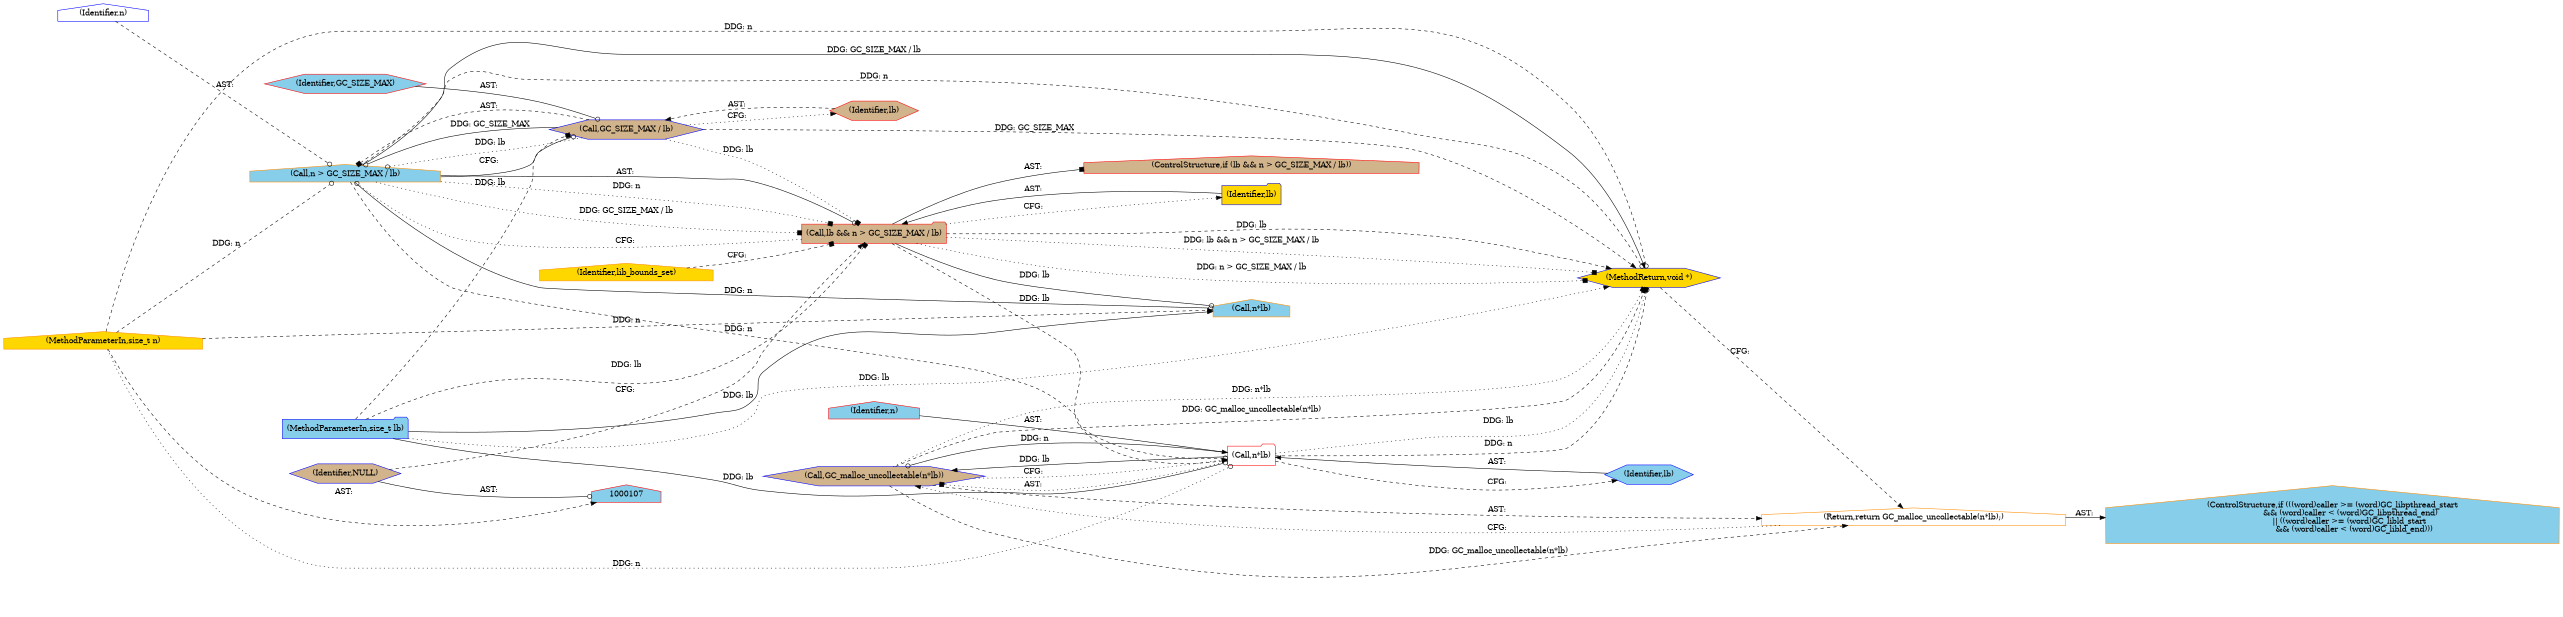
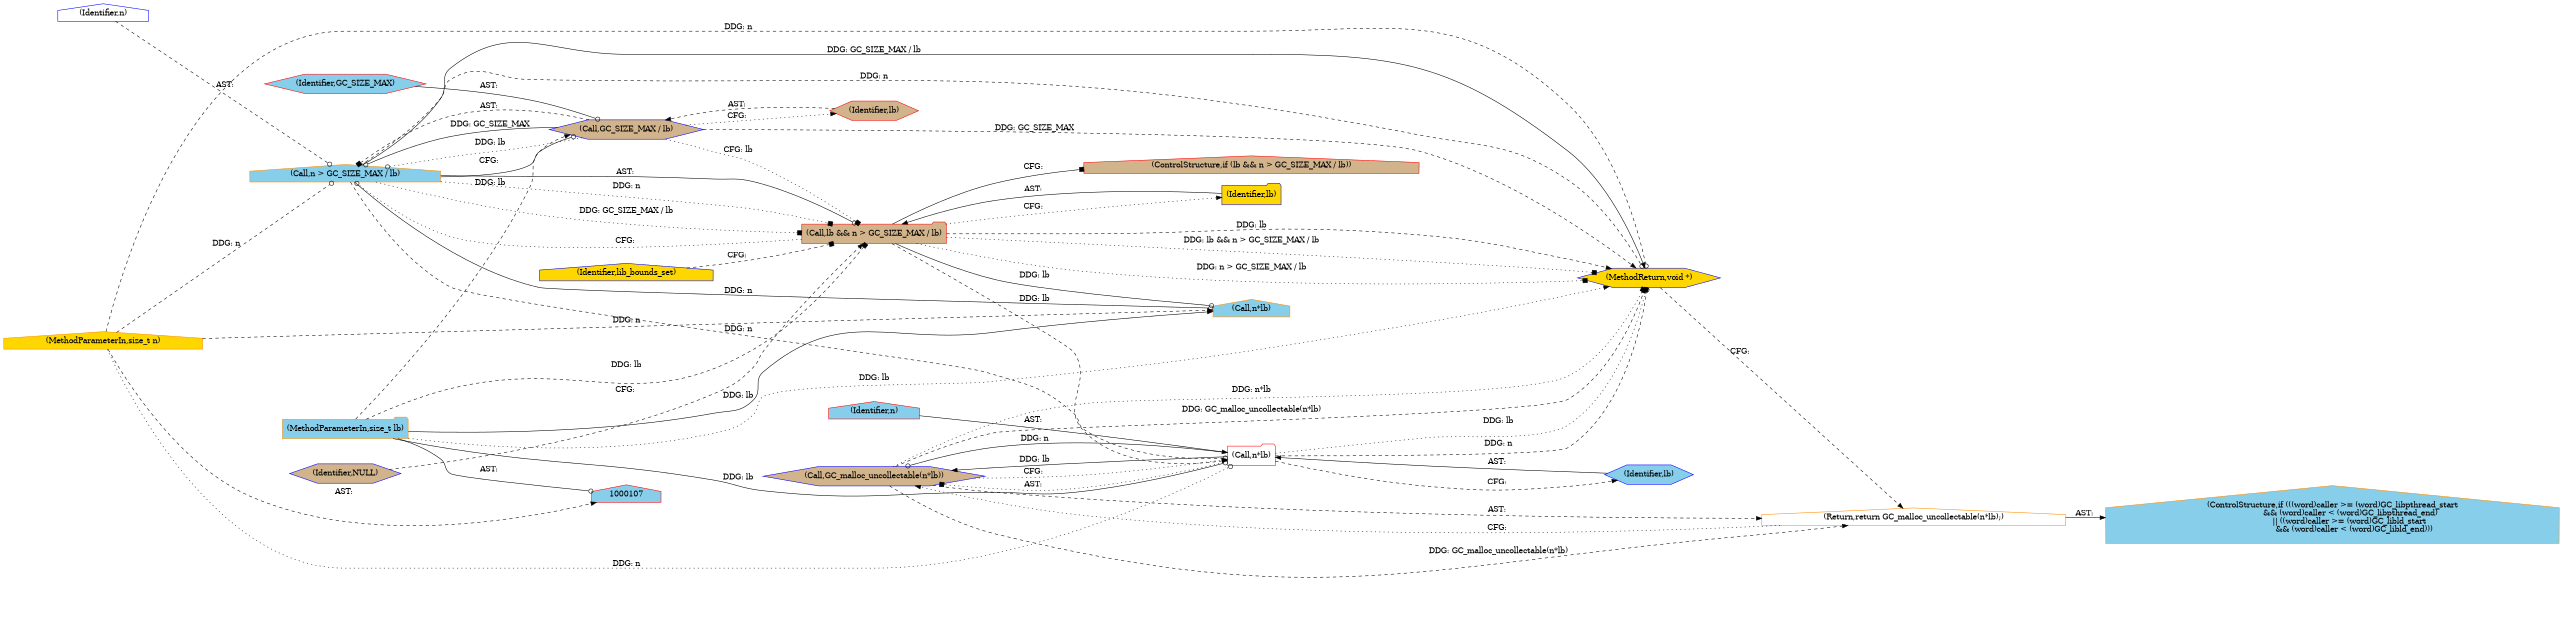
edge "(Call,GC_SIZE_MAX / lb)" -> "(Call,lb && n > GC_SIZE_MAX / lb)": label "DDG: lb" -> "CFG: lb"
edge "(Call,lb && n > GC_SIZE_MAX / lb)" -> "(ControlStructure,if (lb && n > GC_SIZE_MAX / lb))": label "AST: " -> "CFG: "
node "(Identifier,lib_bounds_set)": color darkorange -> blue
edge "(MethodParameterIn,size_t lb)" -> "(Call,GC_SIZE_MAX / lb)": arrowhead box -> normal
node "(MethodParameterIn,size_t lb)": color blue -> darkorange
edge "(Identifier,NULL)" -> "1000107": now "(MethodParameterIn,size_t lb)" -> "1000107"
